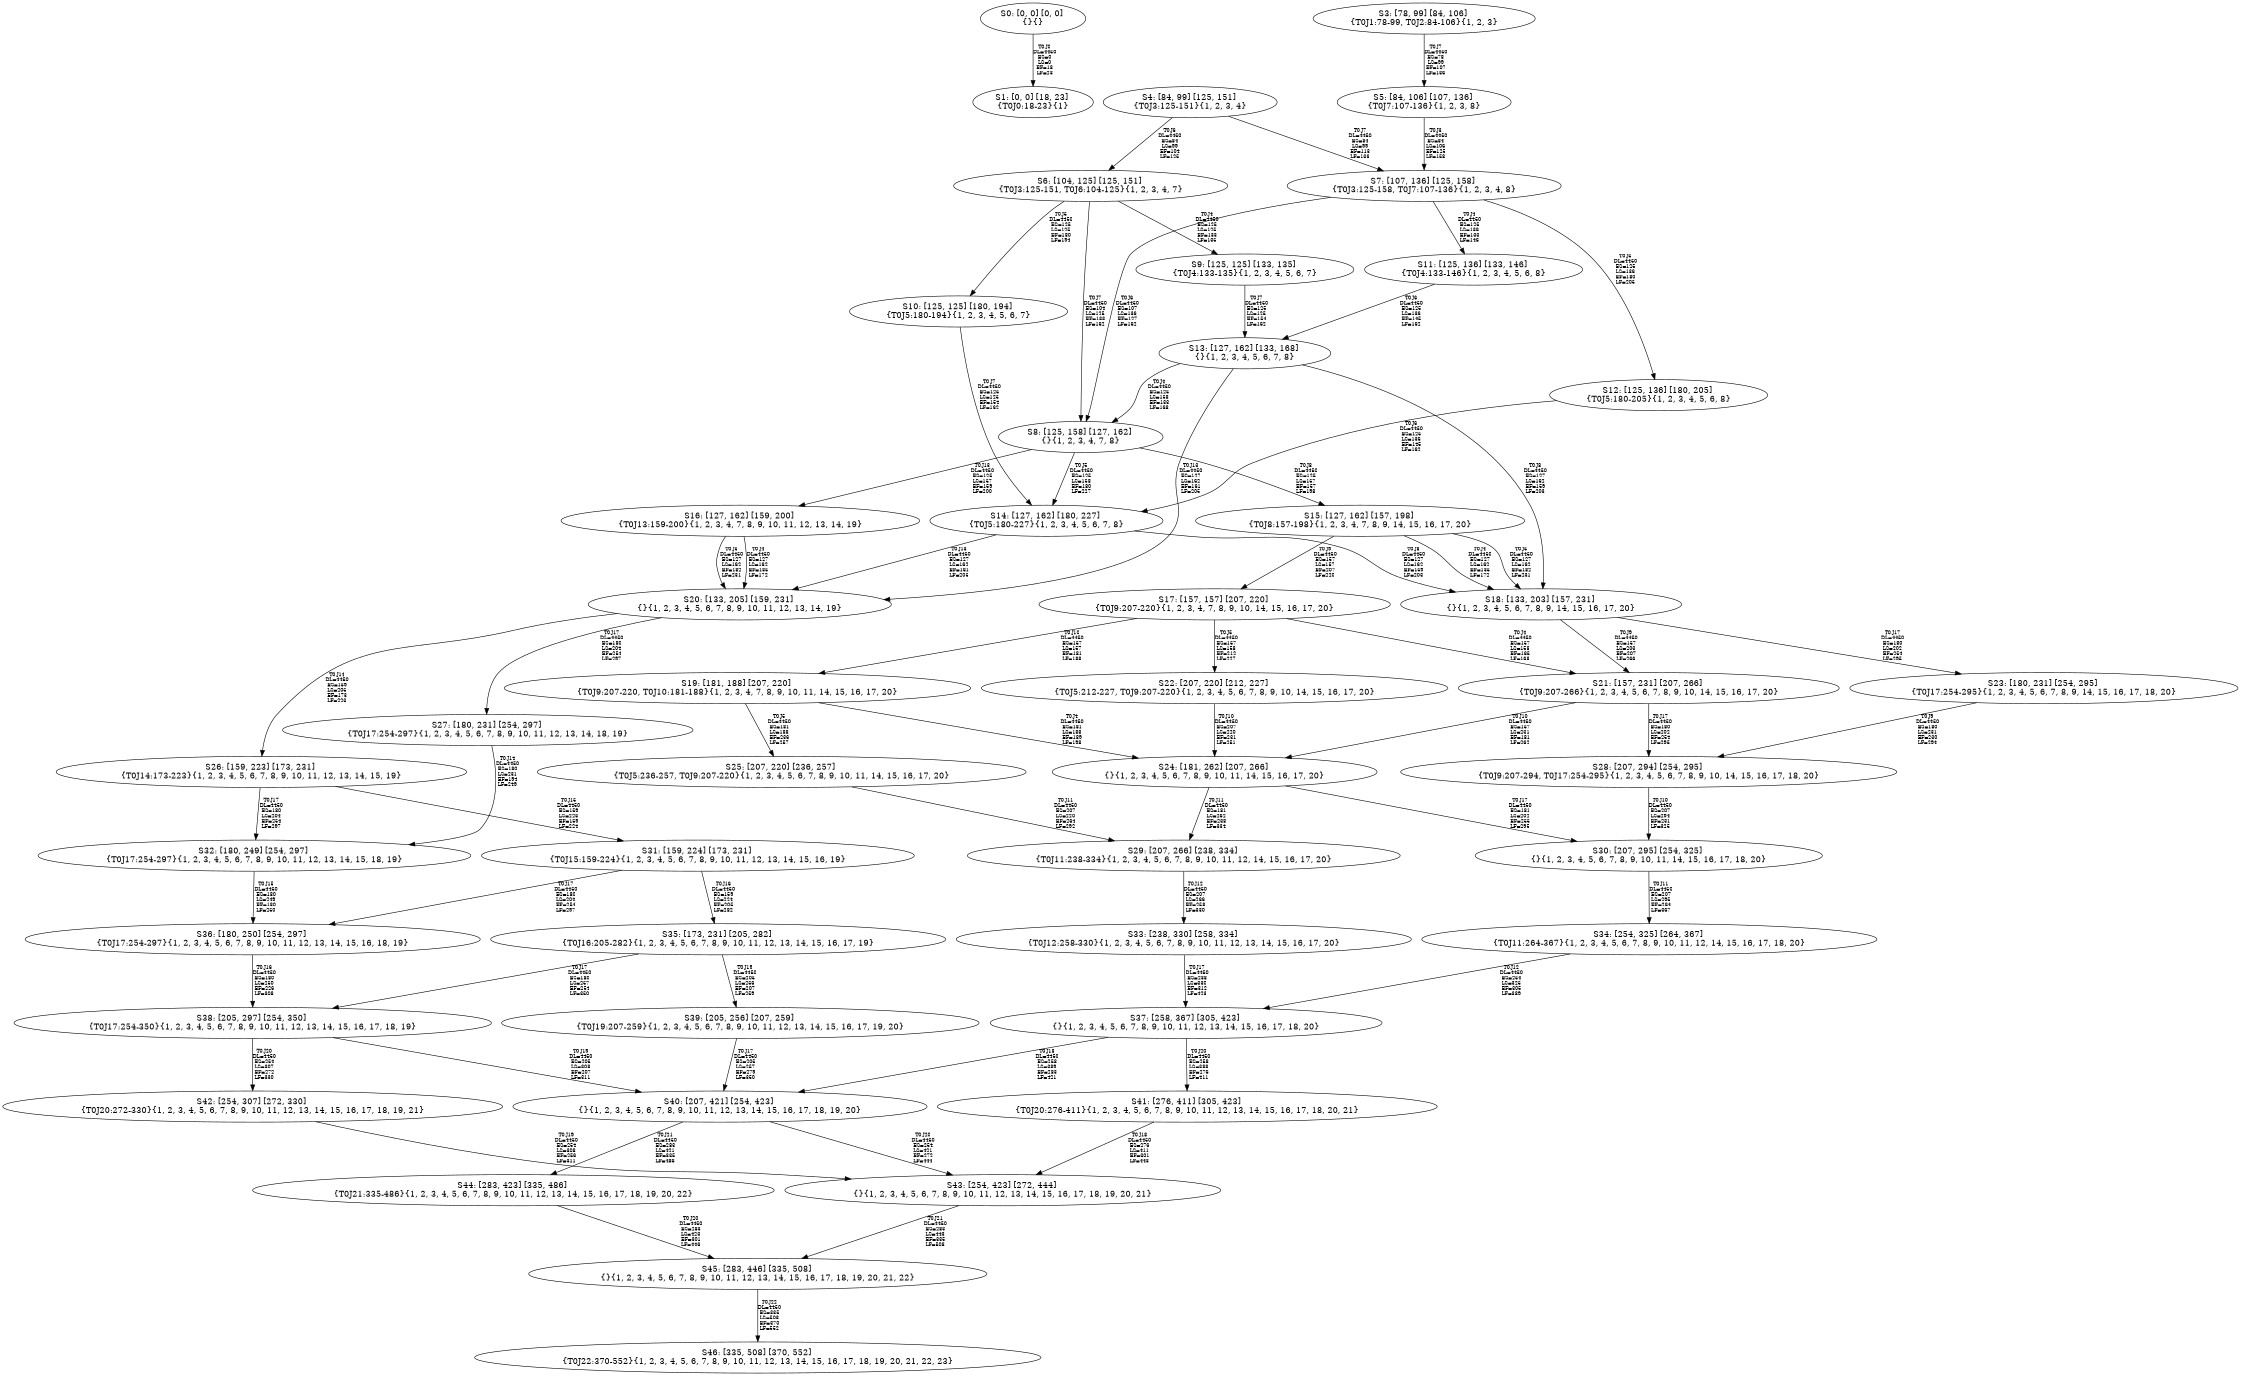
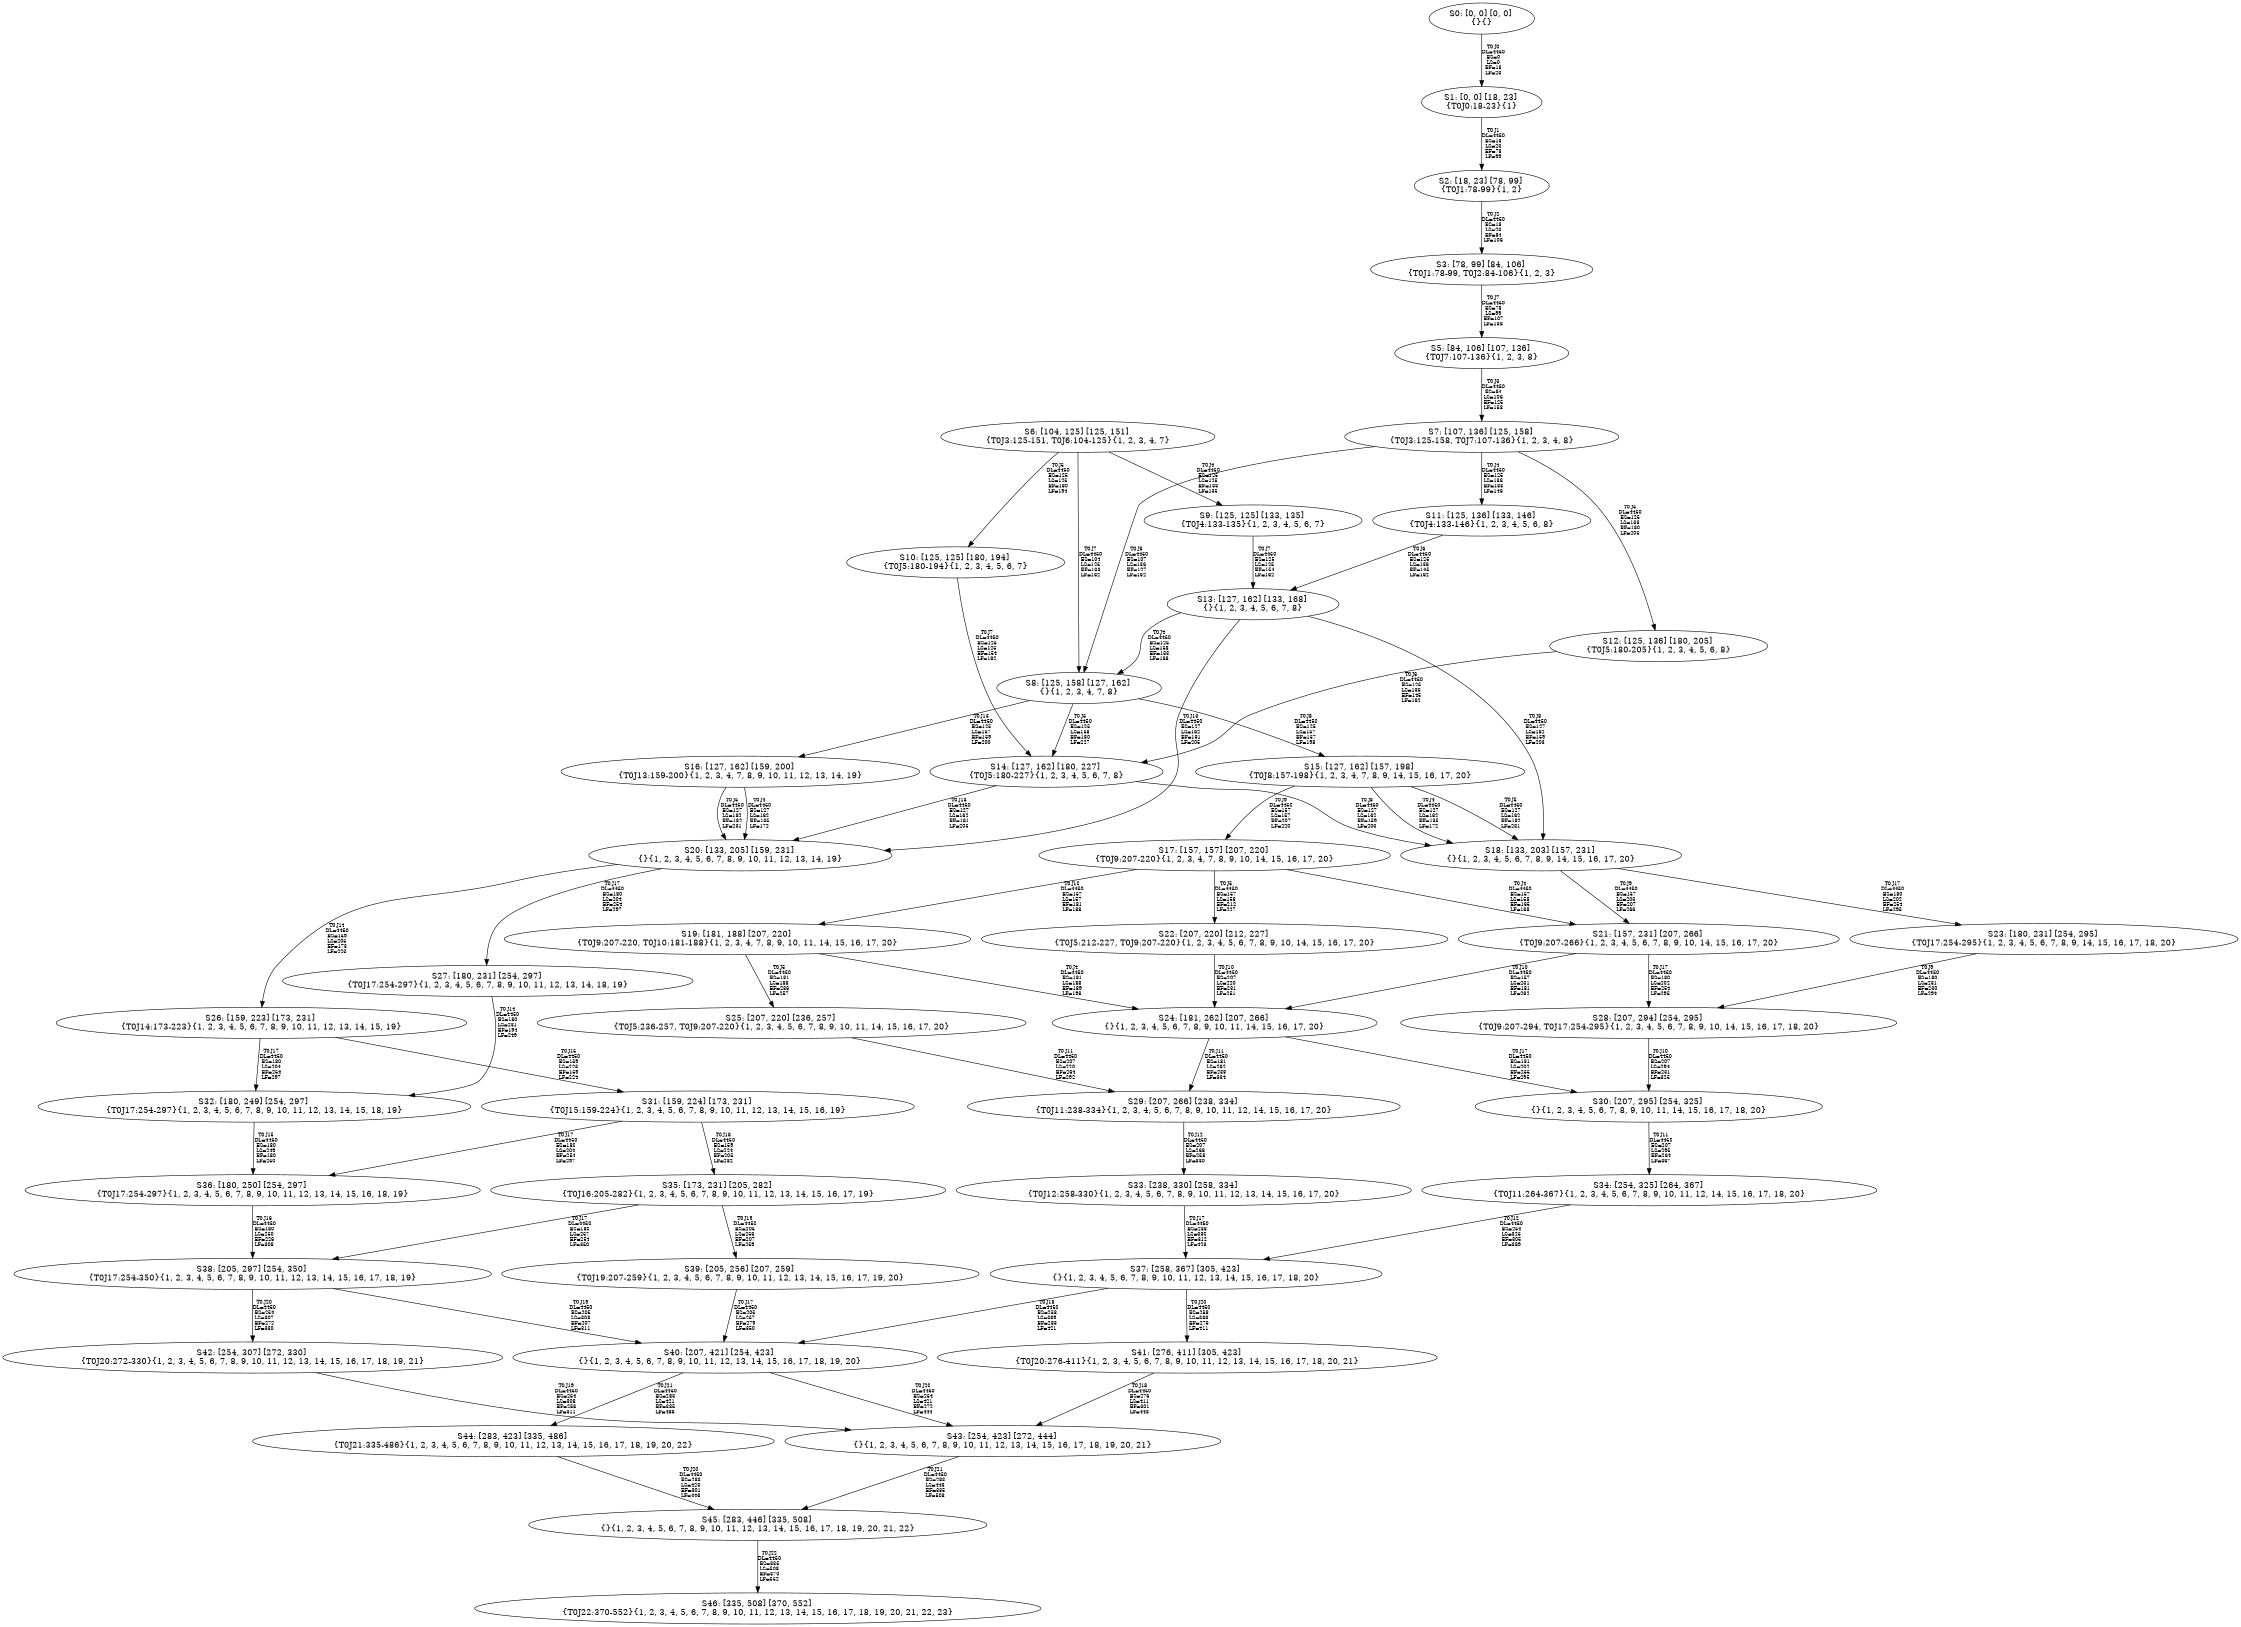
node "S4: [84, 99] [125, 151] {T0J3:125-151}{1, 2, 3, 4}": removed
node "S2: [18, 23] [78, 99] {T0J1:78-99}{1, 2}": added
